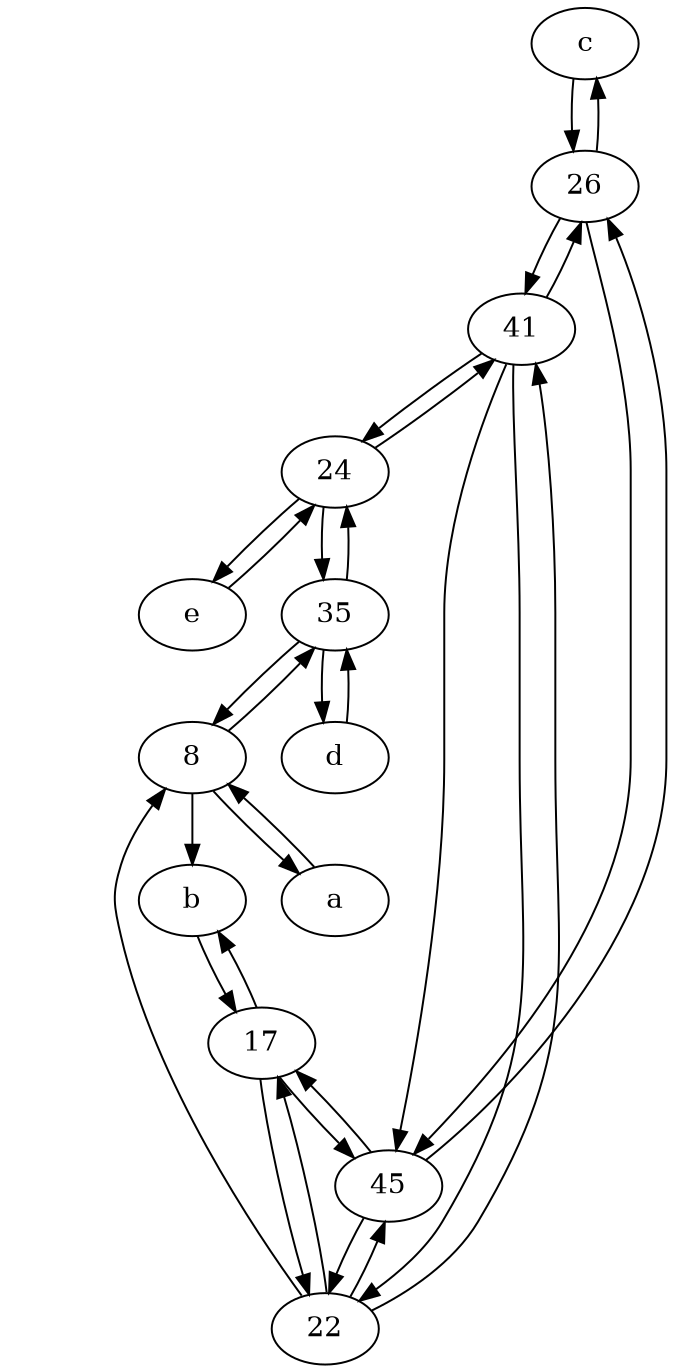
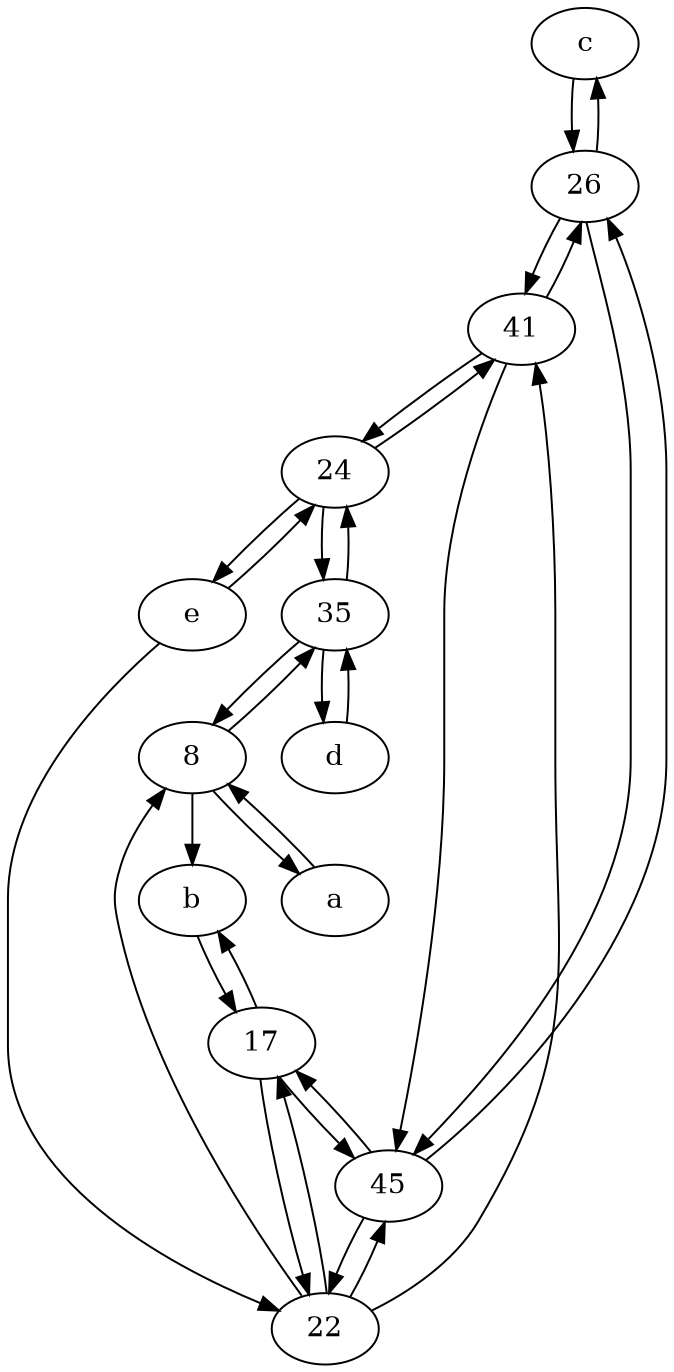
edge "41" -> "22": now "e" -> "22"
